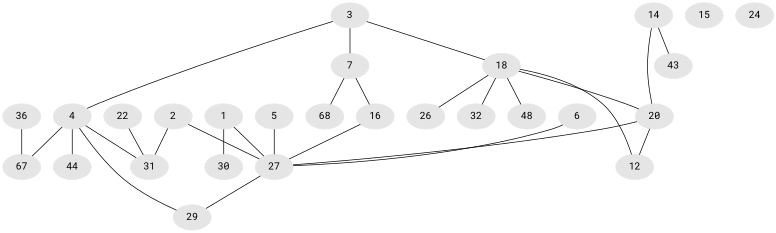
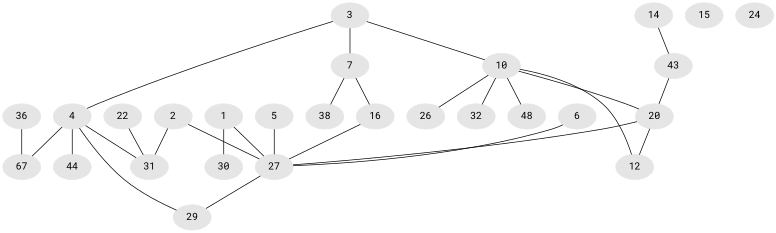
node "18": label "18" -> "10"
edge "14" -- "20": now "43" -- "20"
node "68": label "68" -> "38"
